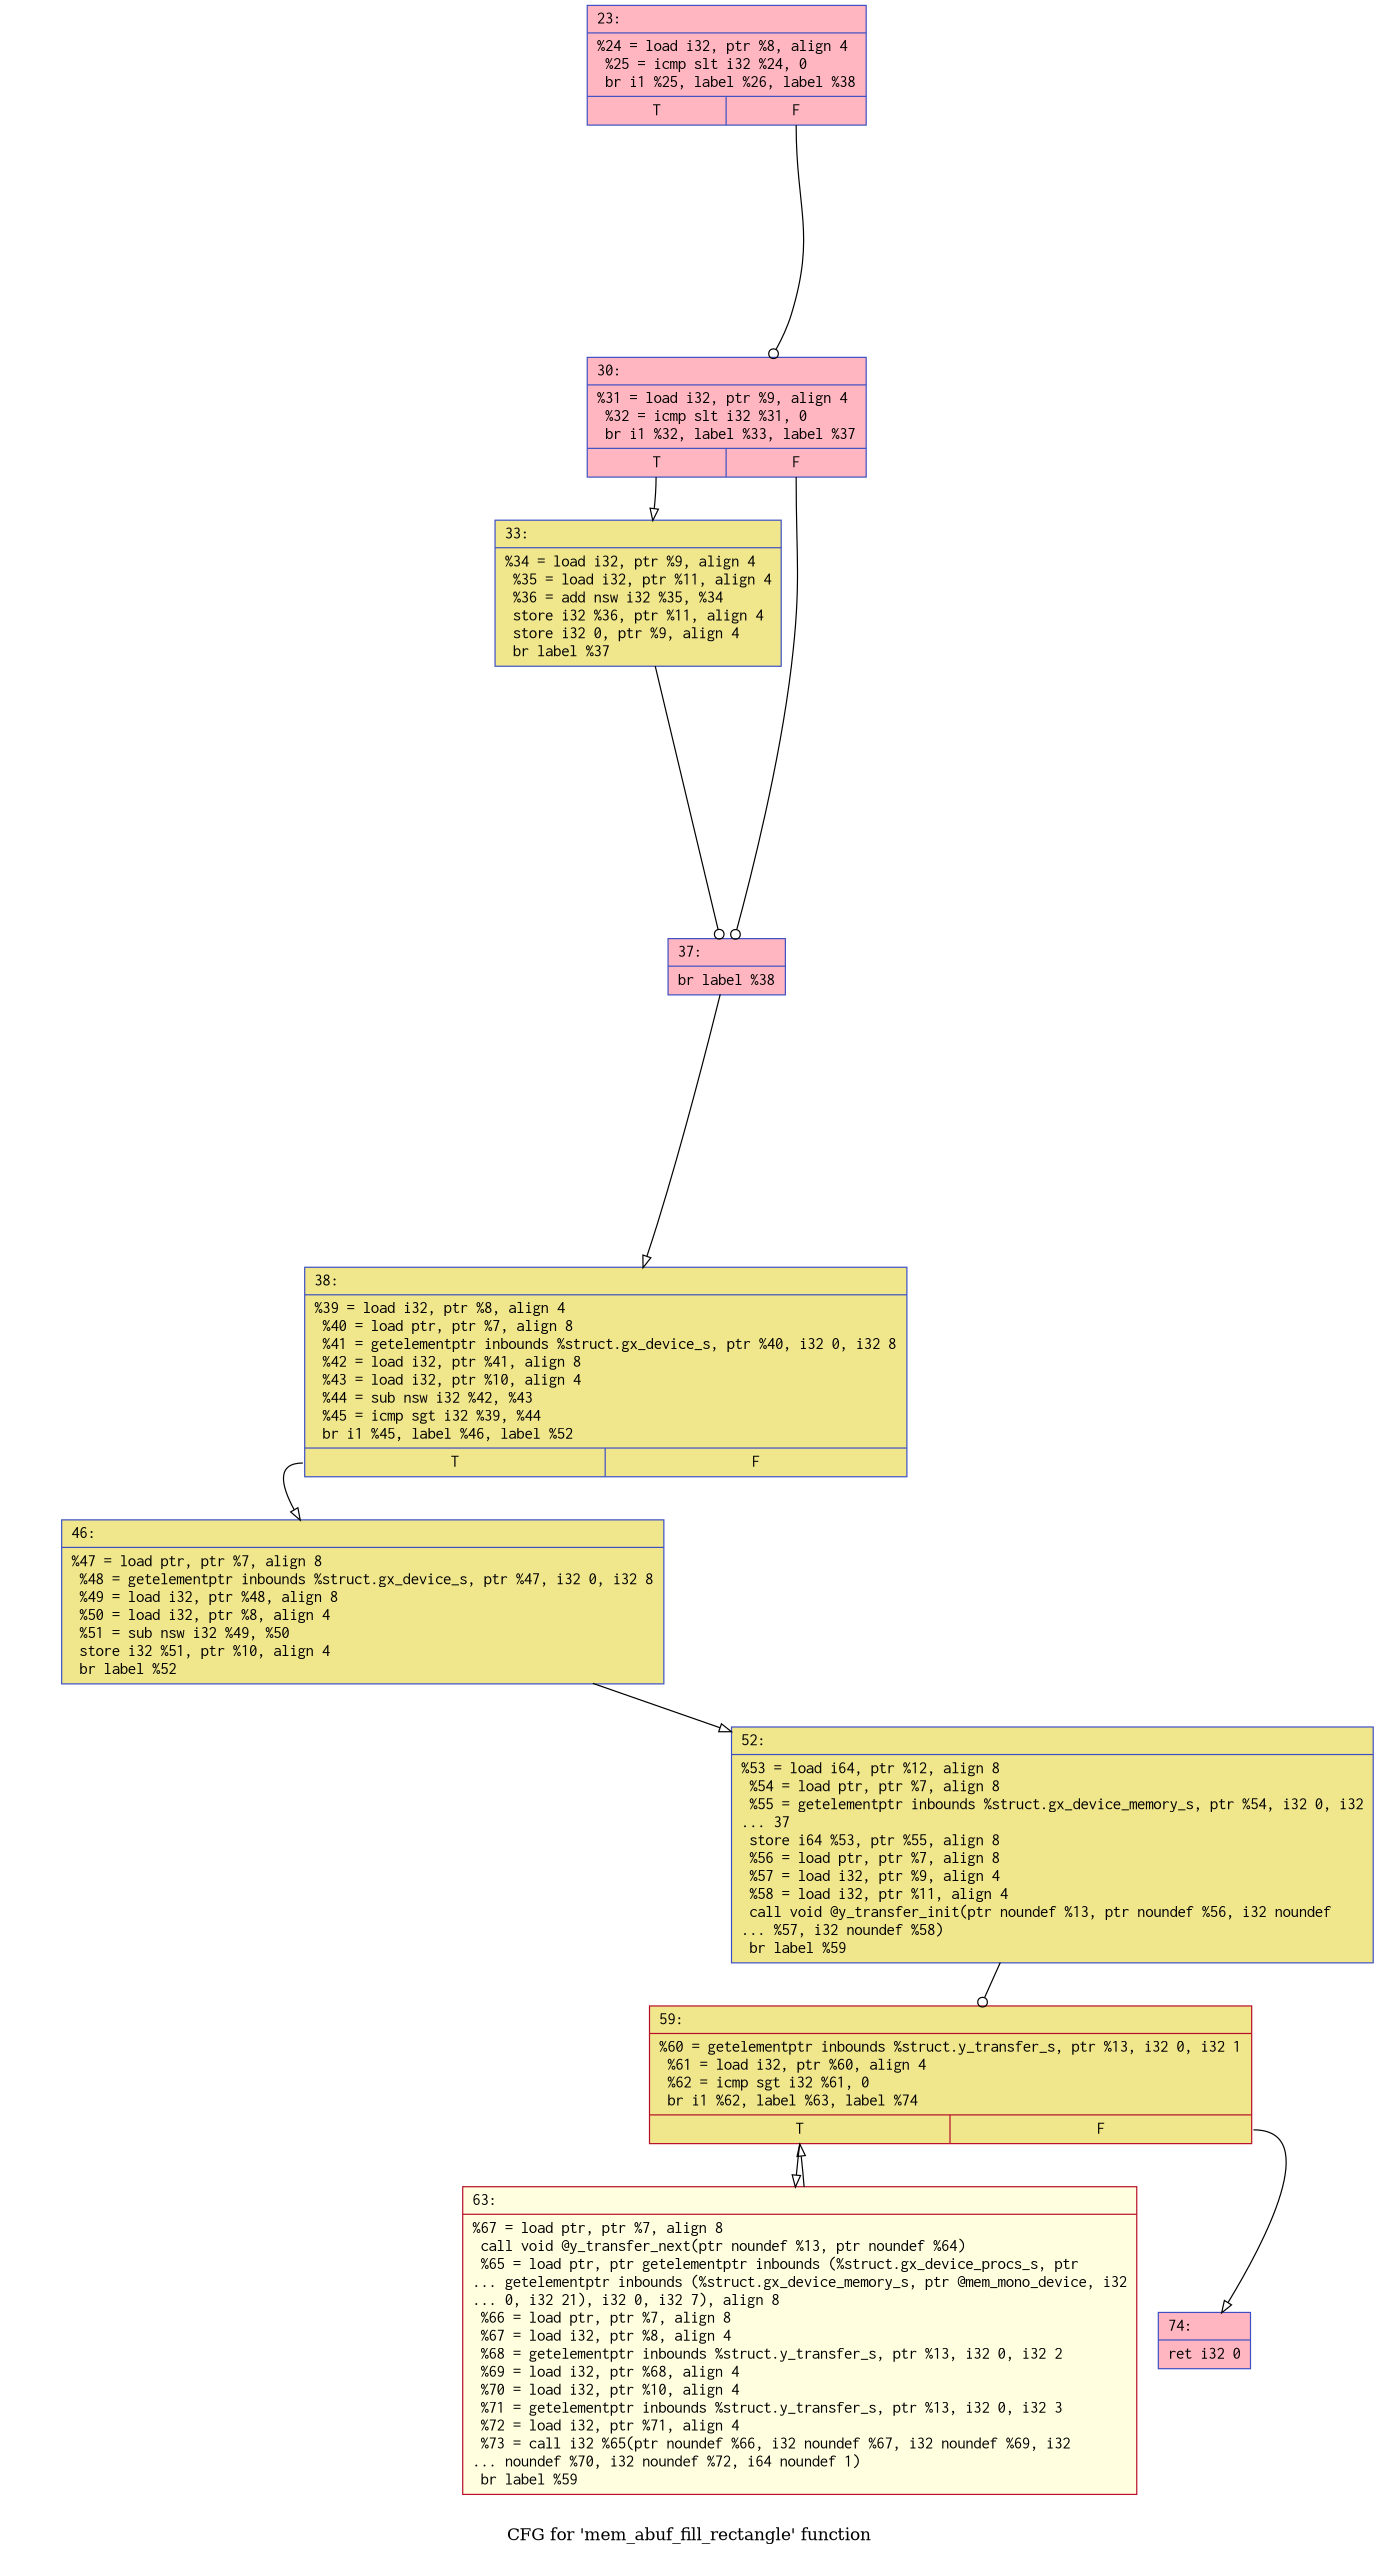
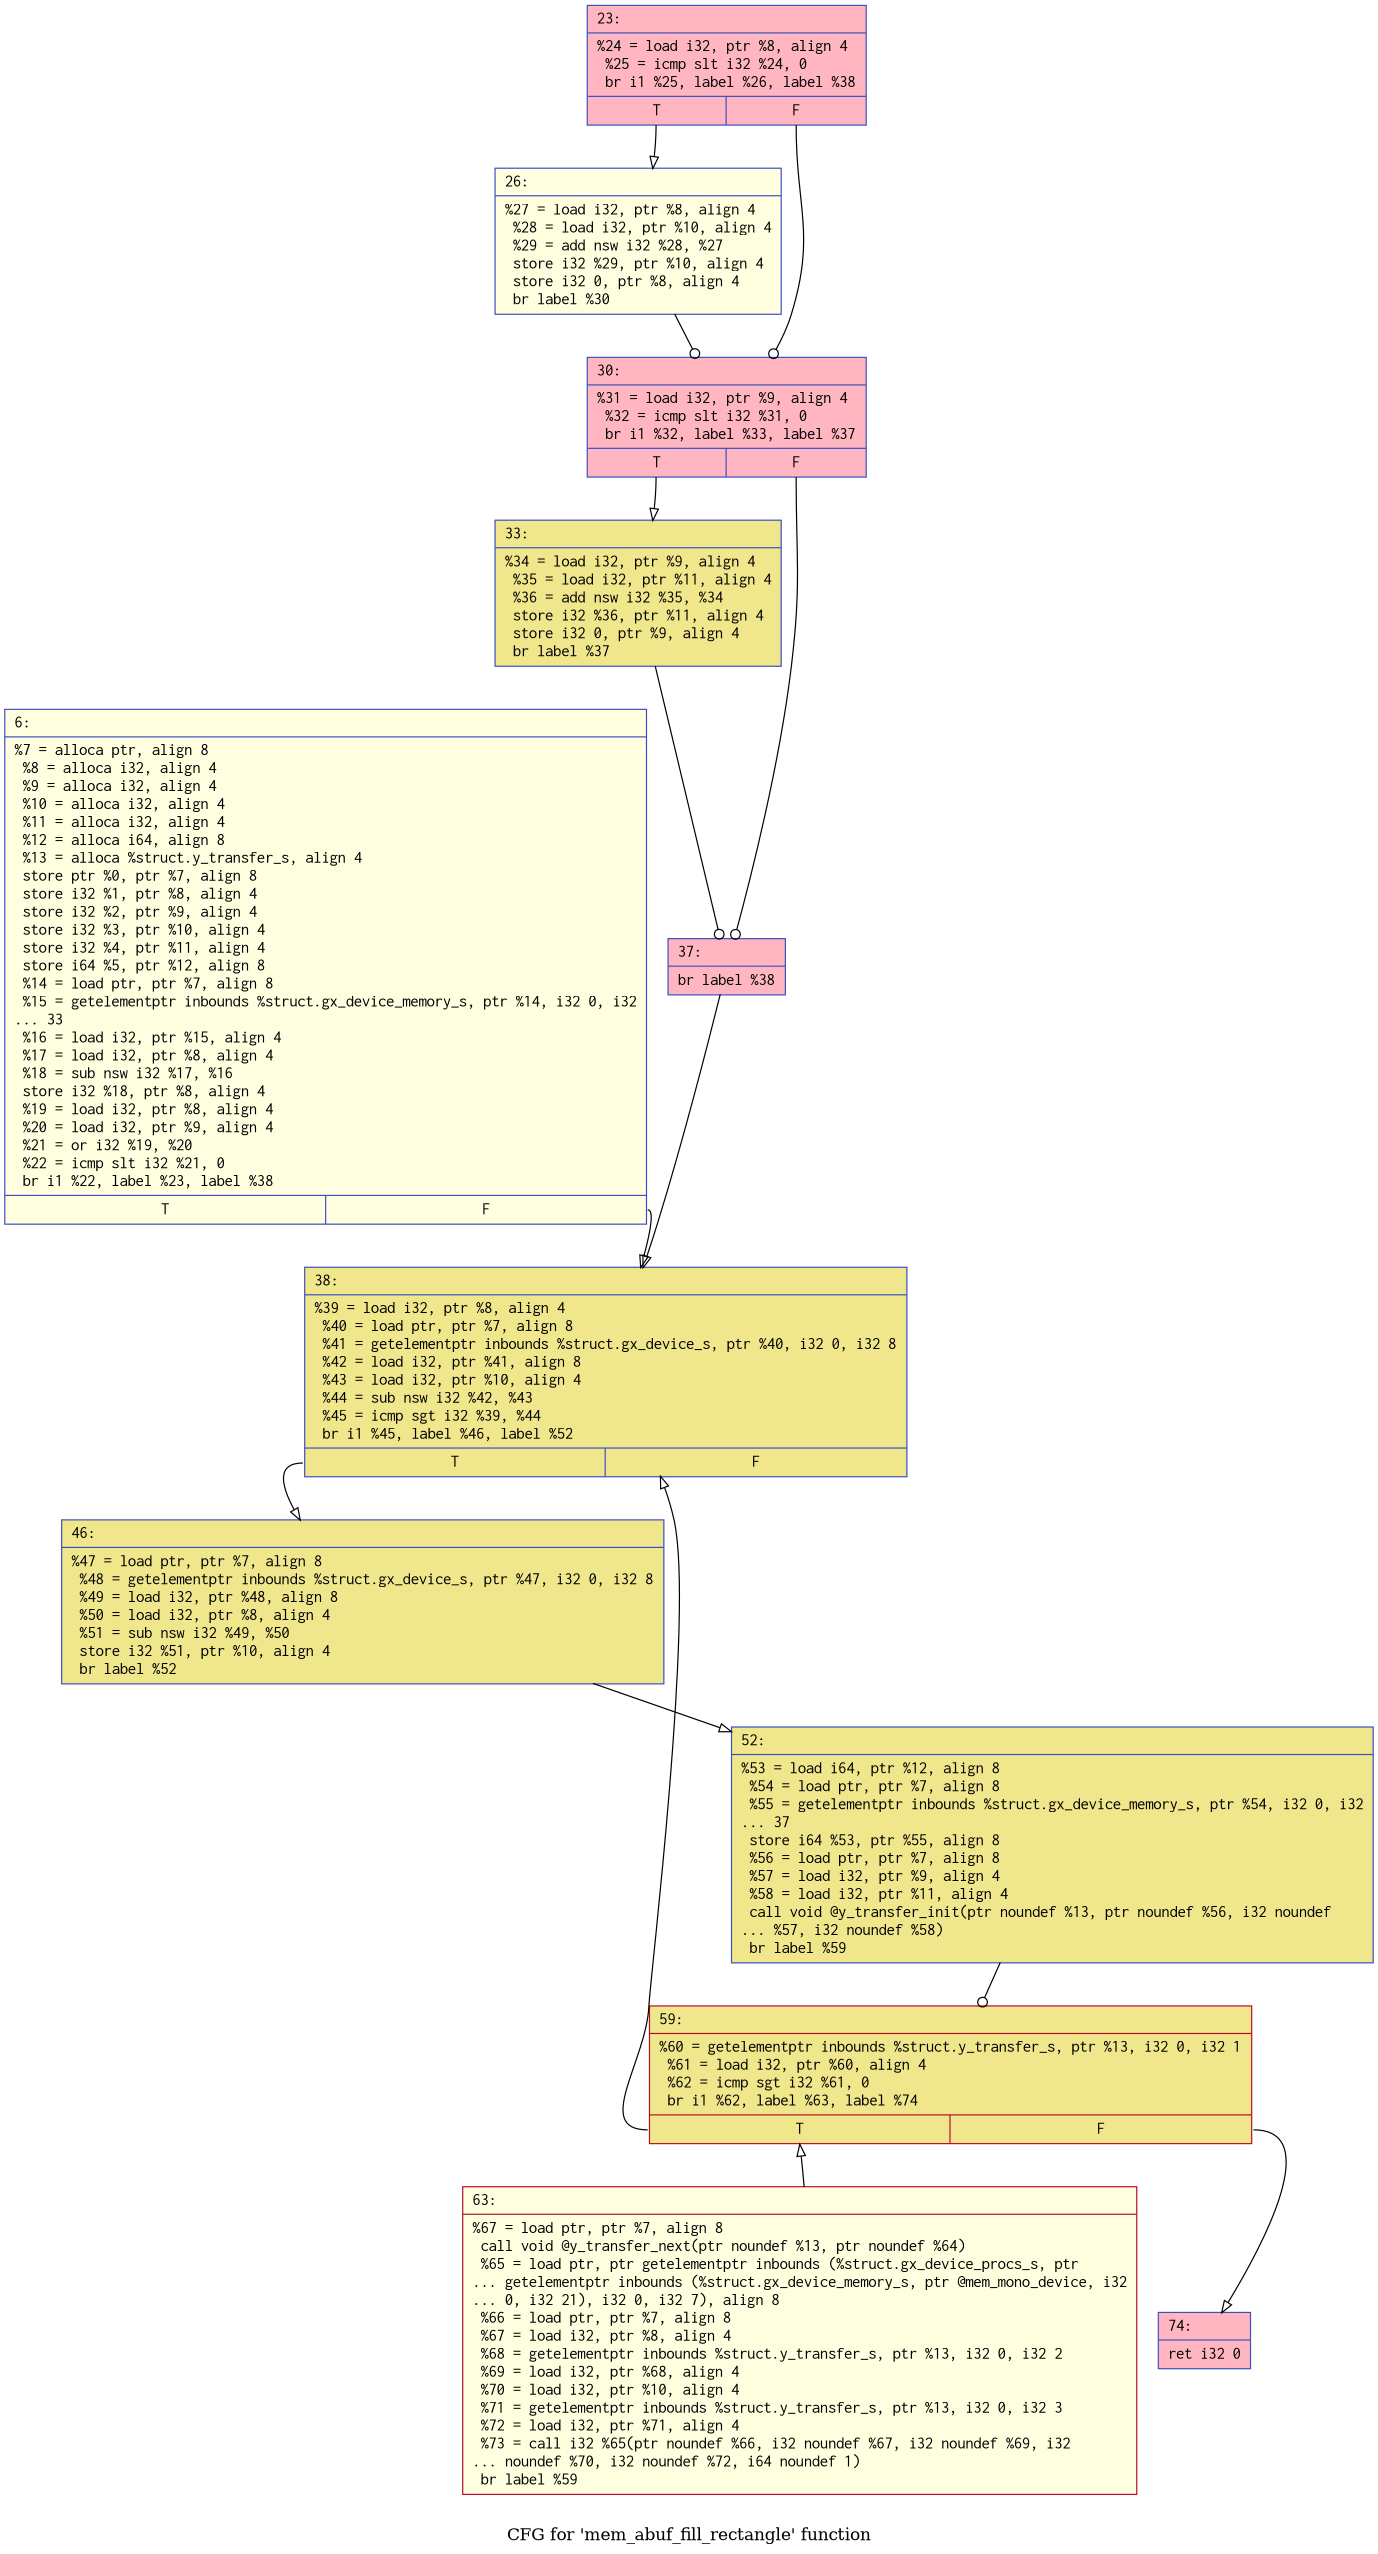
node "26:": added
node "6:": added
edge "59:" -> "63:": now "59:" -> "38:"
